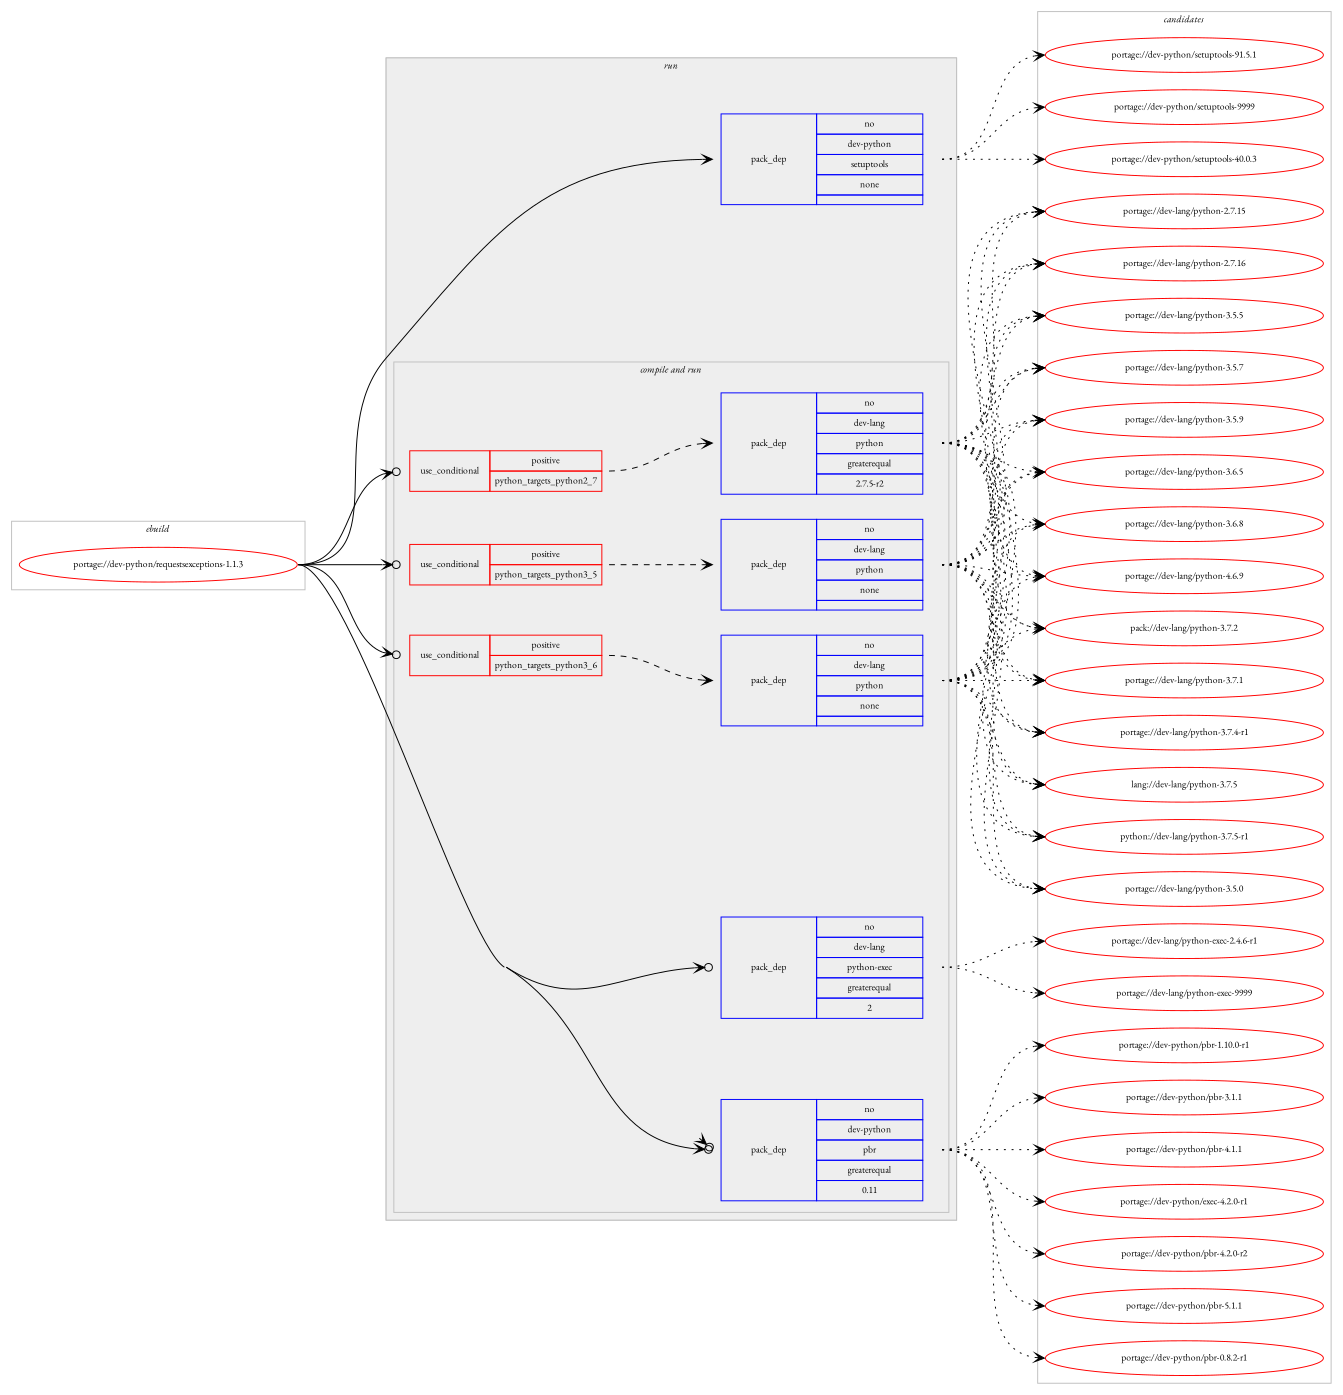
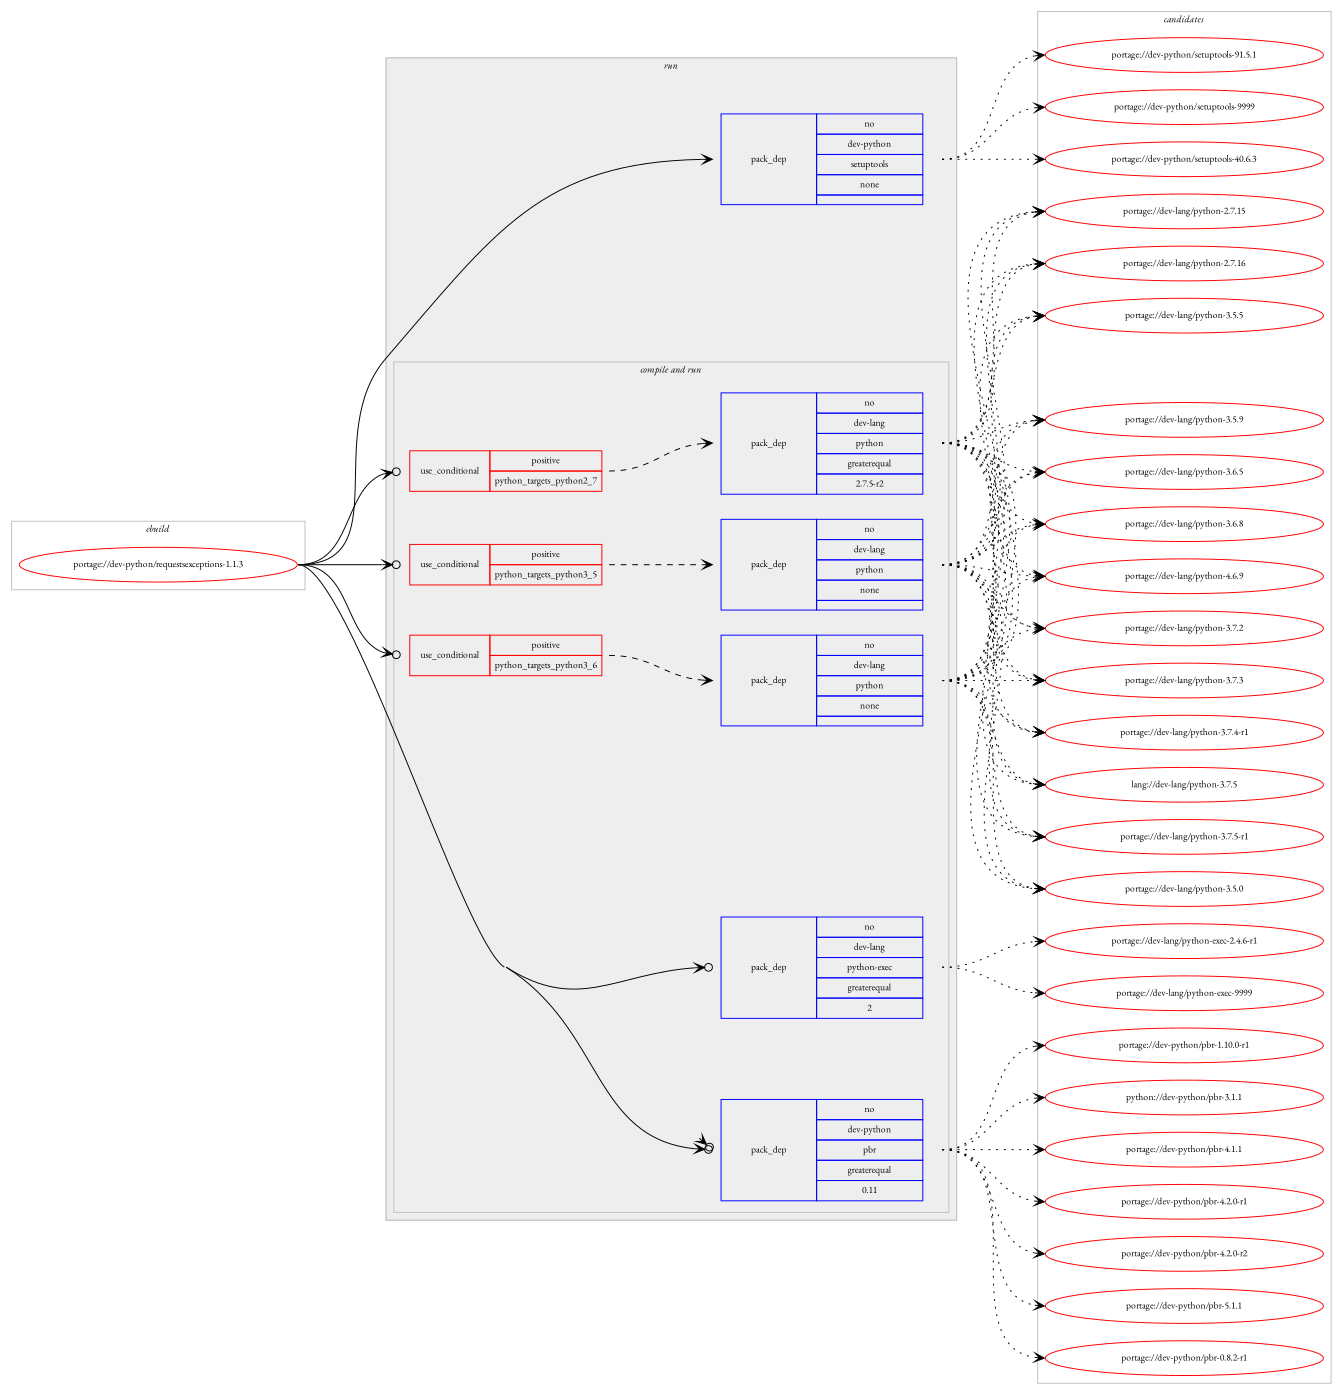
node "portage://dev-python/setuptools-40.0.3": label "portage://dev-python/setuptools-40.0.3" -> "portage://dev-python/setuptools-40.6.3"
node "portage://dev-lang/python-3.5.7": removed
node "pack://dev-lang/python-3.7.2": label "pack://dev-lang/python-3.7.2" -> "portage://dev-lang/python-3.7.2"
node "portage://dev-lang/python-3.7.1": label "portage://dev-lang/python-3.7.1" -> "portage://dev-lang/python-3.7.3"
node "python://dev-lang/python-3.7.5-r1": label "python://dev-lang/python-3.7.5-r1" -> "portage://dev-lang/python-3.7.5-r1"
node "portage://dev-python/pbr-3.1.1": label "portage://dev-python/pbr-3.1.1" -> "python://dev-python/pbr-3.1.1"
node "portage://dev-python/exec-4.2.0-r1": label "portage://dev-python/exec-4.2.0-r1" -> "portage://dev-python/pbr-4.2.0-r1"
